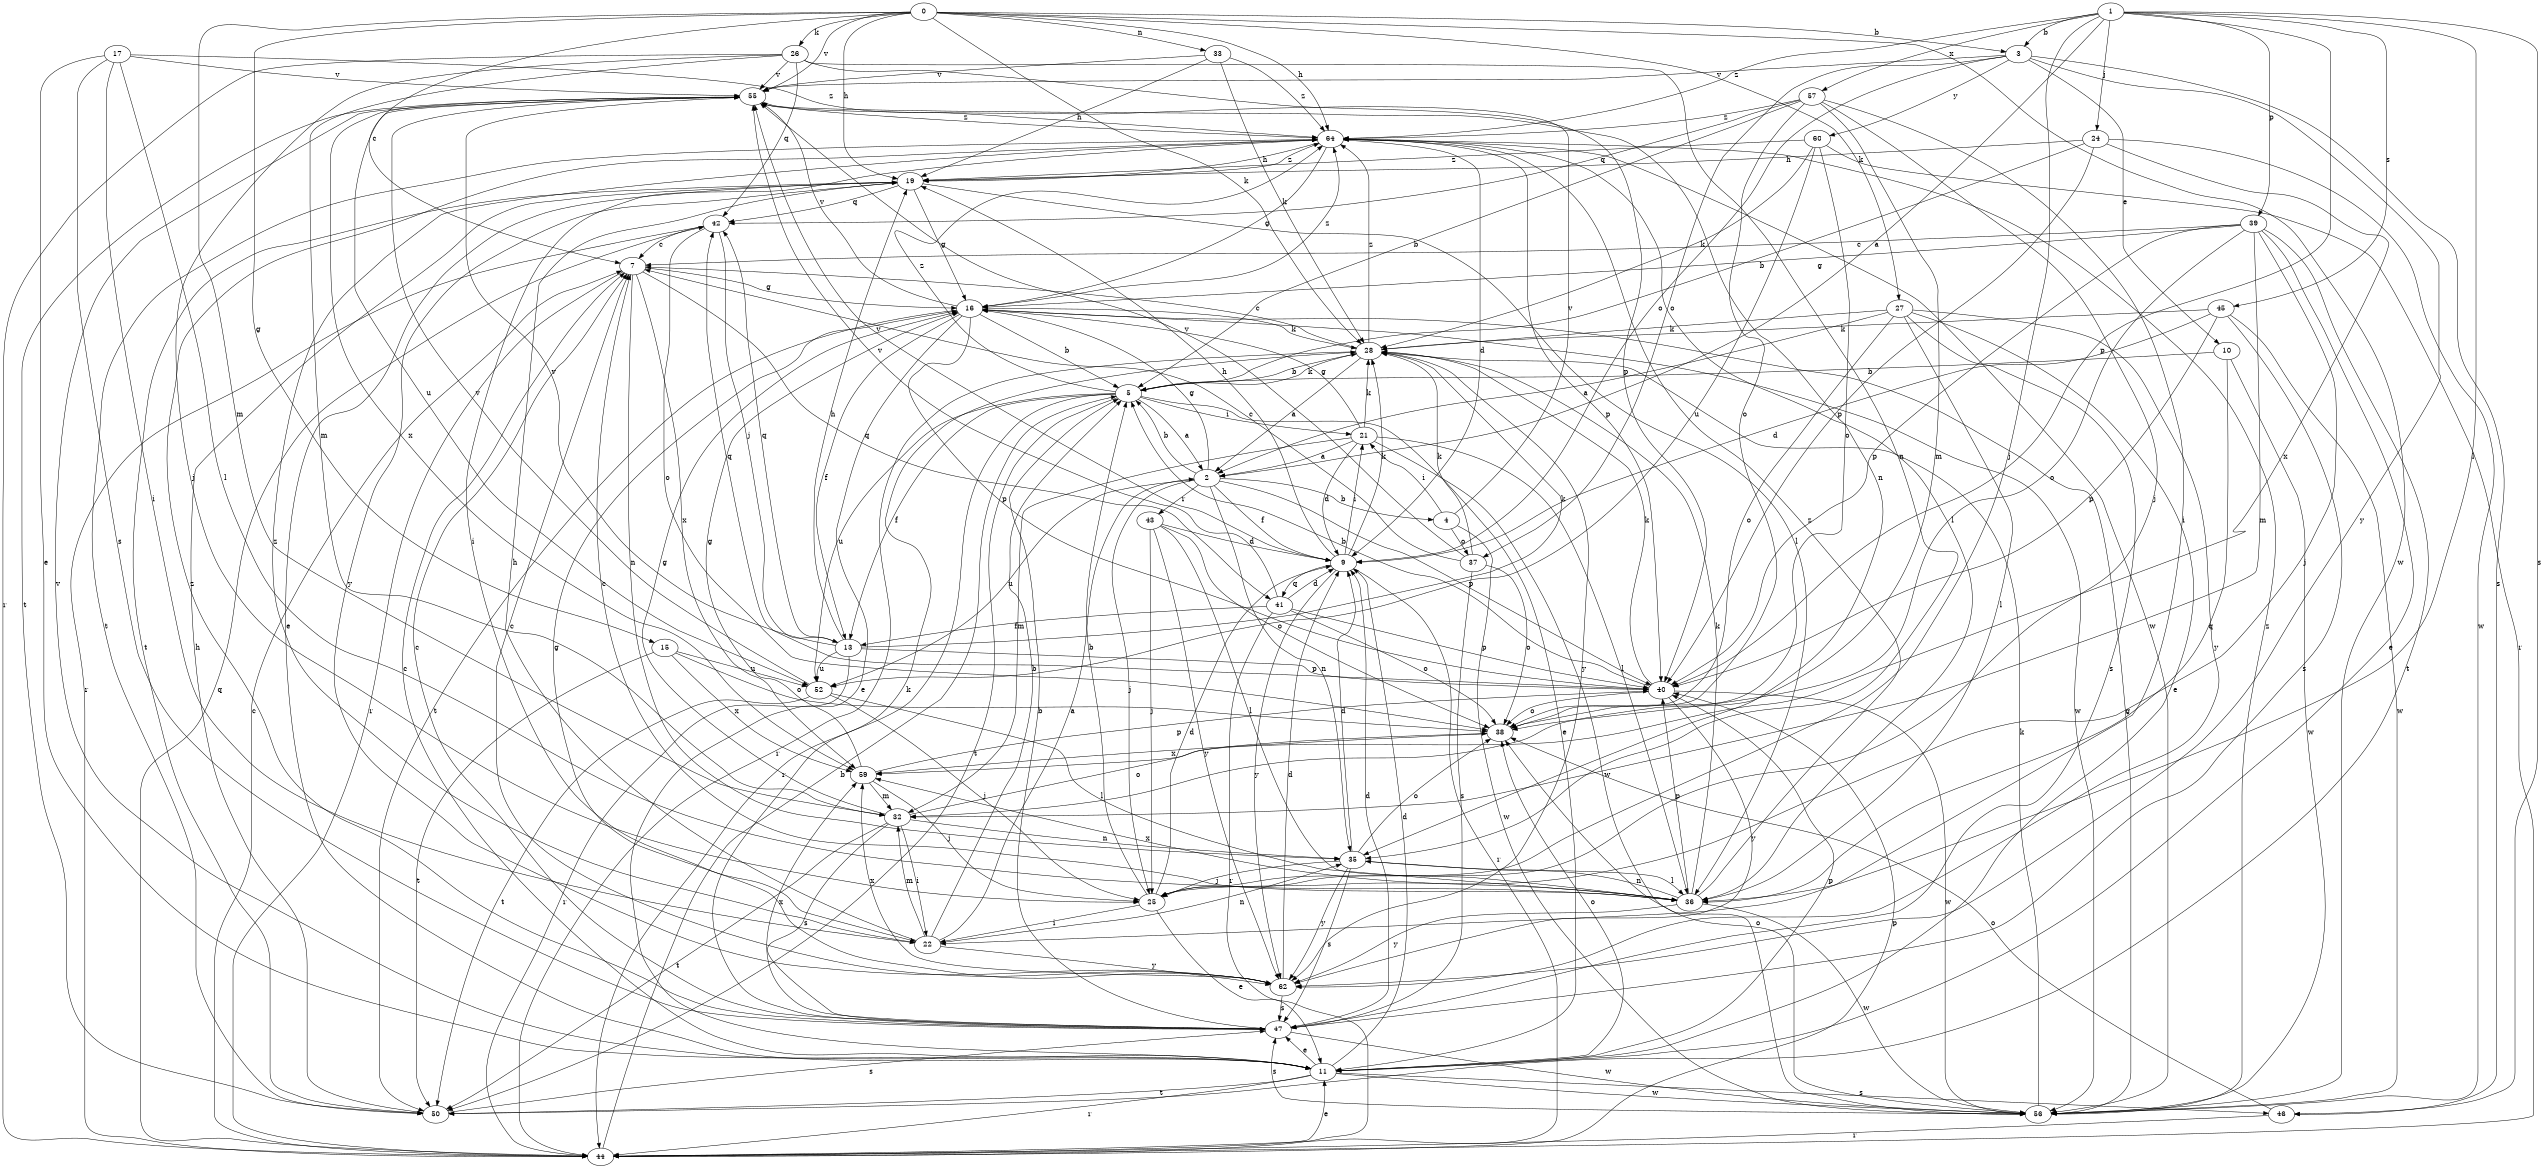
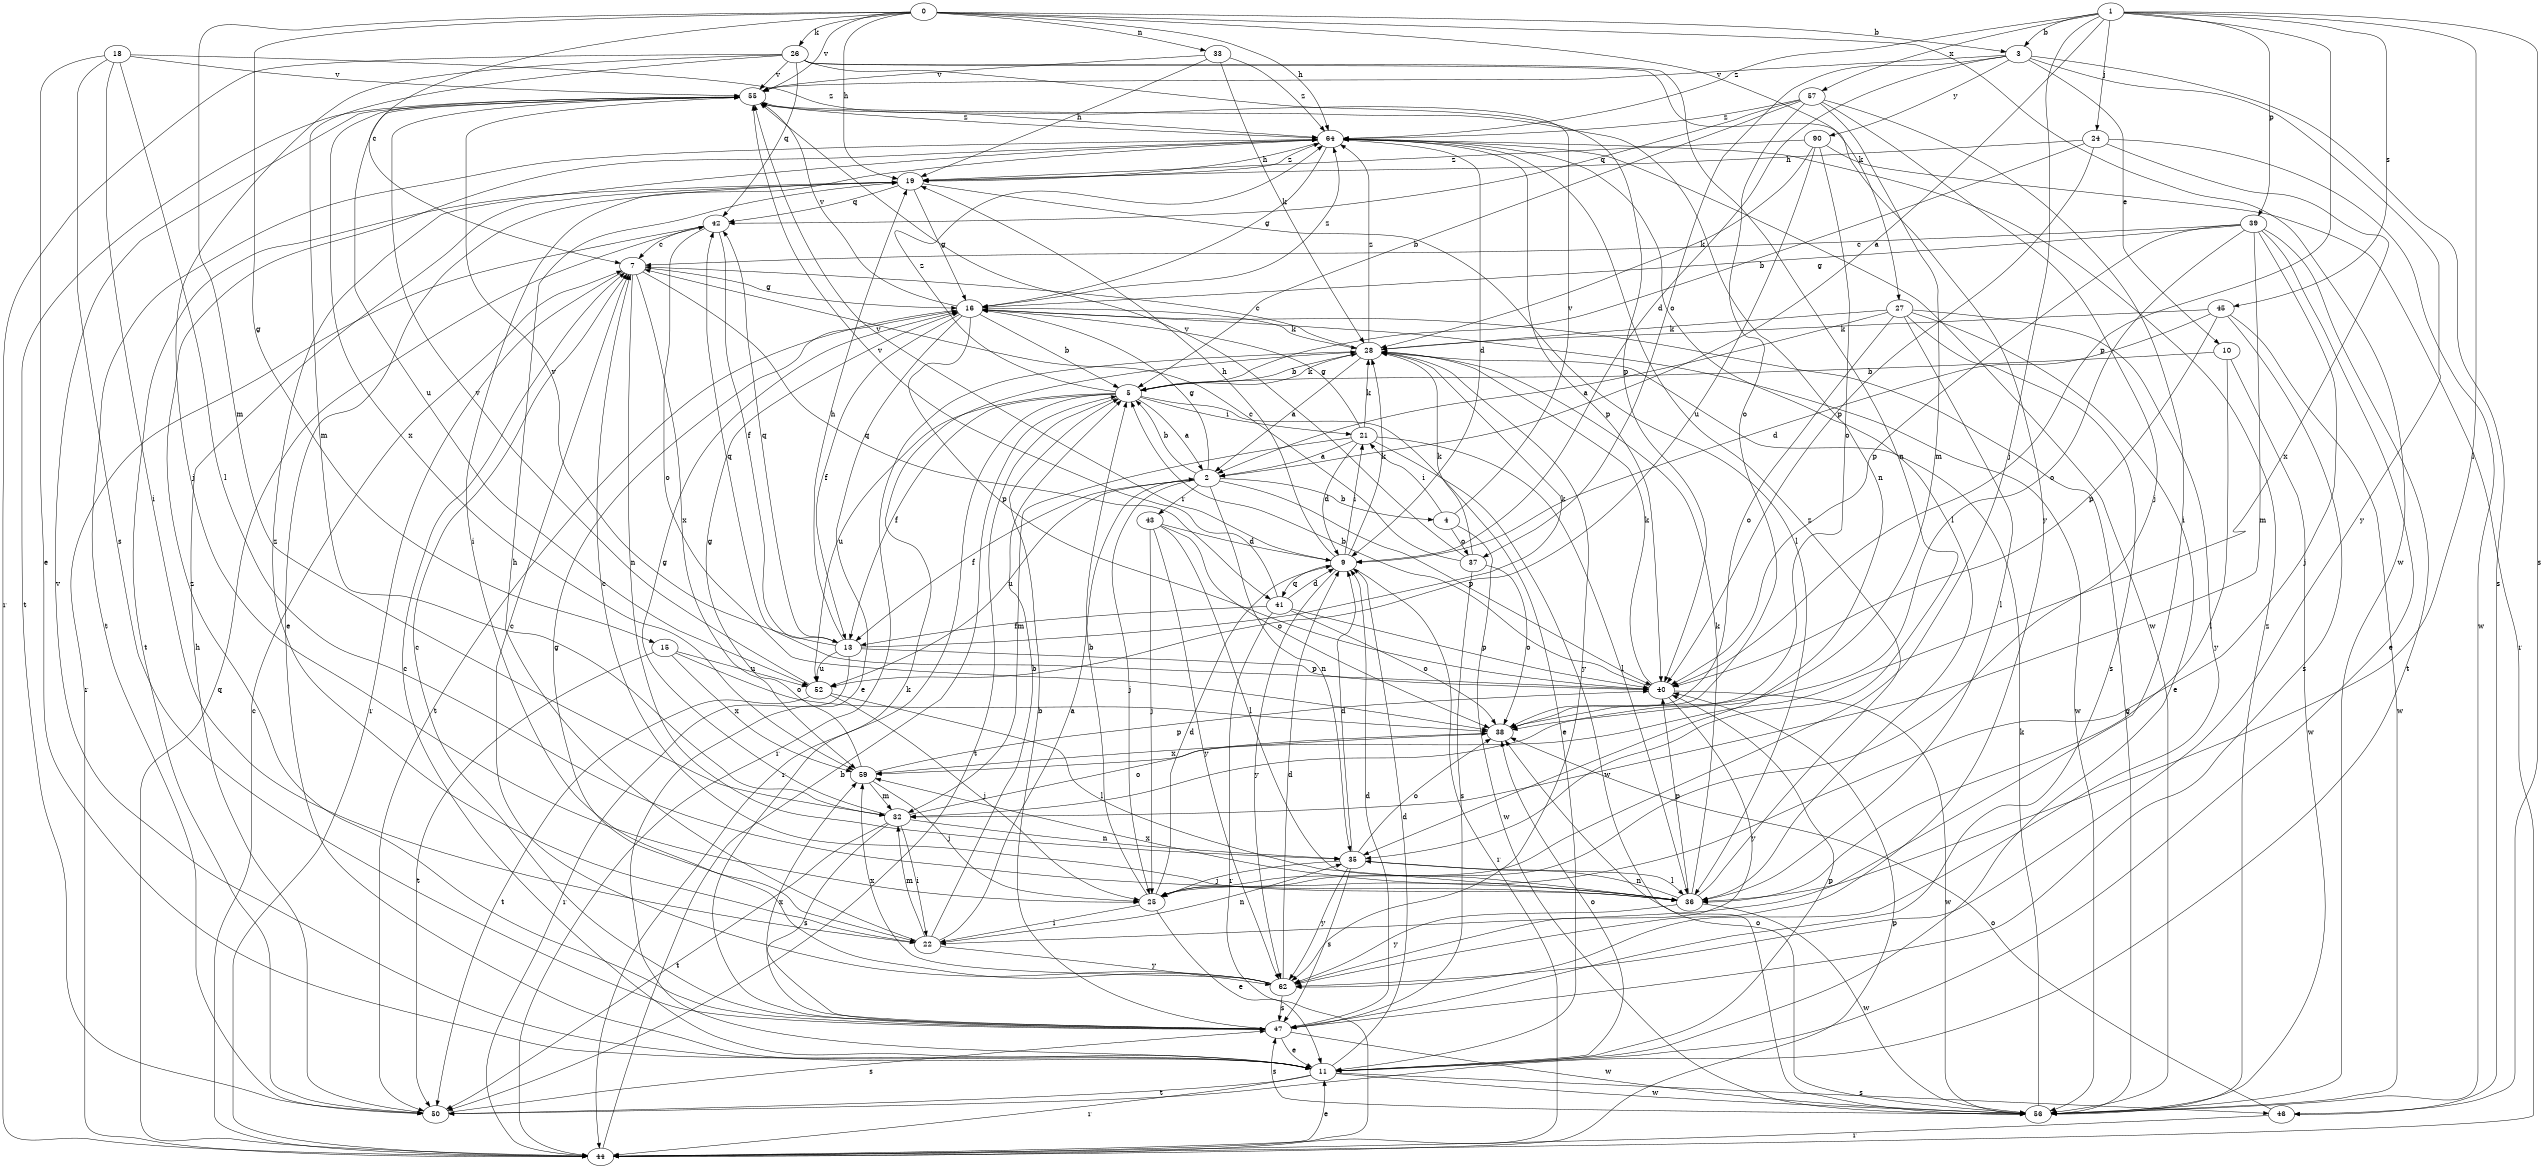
node "17": label "17" -> "18"
node "60": label "60" -> "90"
edge "0" -> "28": removed, label "k"
edge "3" -> "9": label "o" -> "d"
edge "42" -> "13": label "j" -> "f"
edge "2" -> "9": now "2" -> "13"
edge "10" -> "36": label "q" -> "l"
edge "40" -> "38": removed, label "o"
edge "19" -> "62": now "26" -> "62"
edge "11" -> "47": reversed
